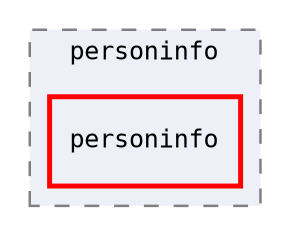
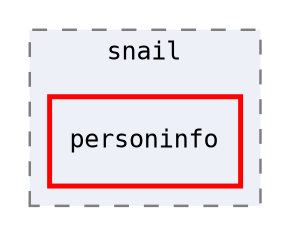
cluster "personinfo": label "personinfo" -> "snail"
